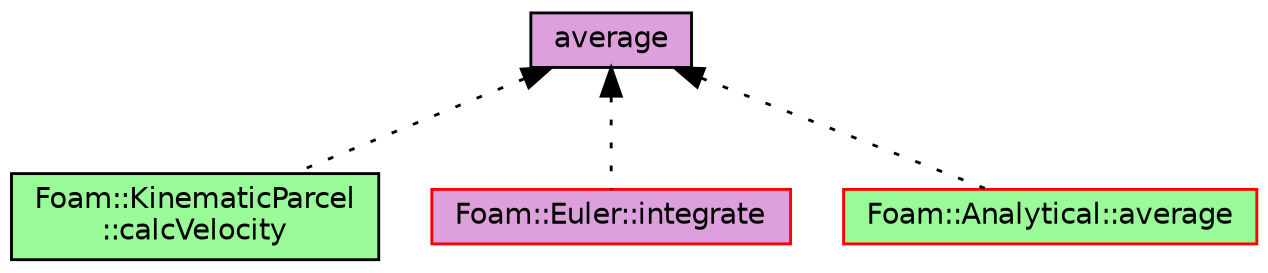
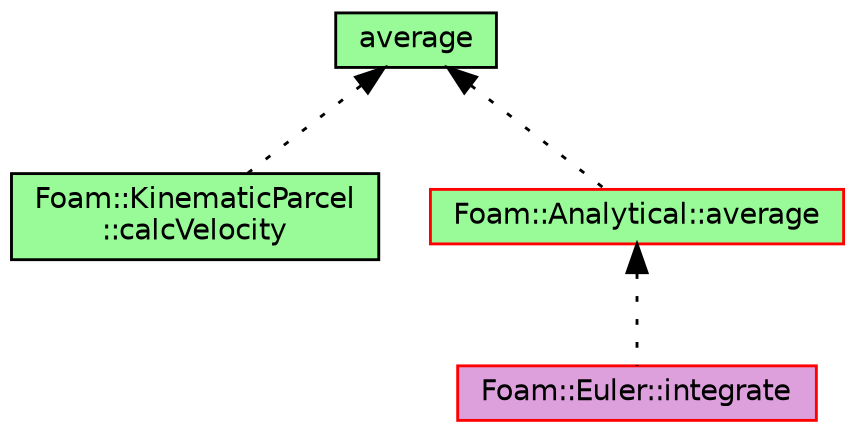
node "average": fillcolor plum -> palegreen
edge "Foam::Euler::integrate" -> "average": now "Foam::Euler::integrate" -> "Foam::Analytical::average"
